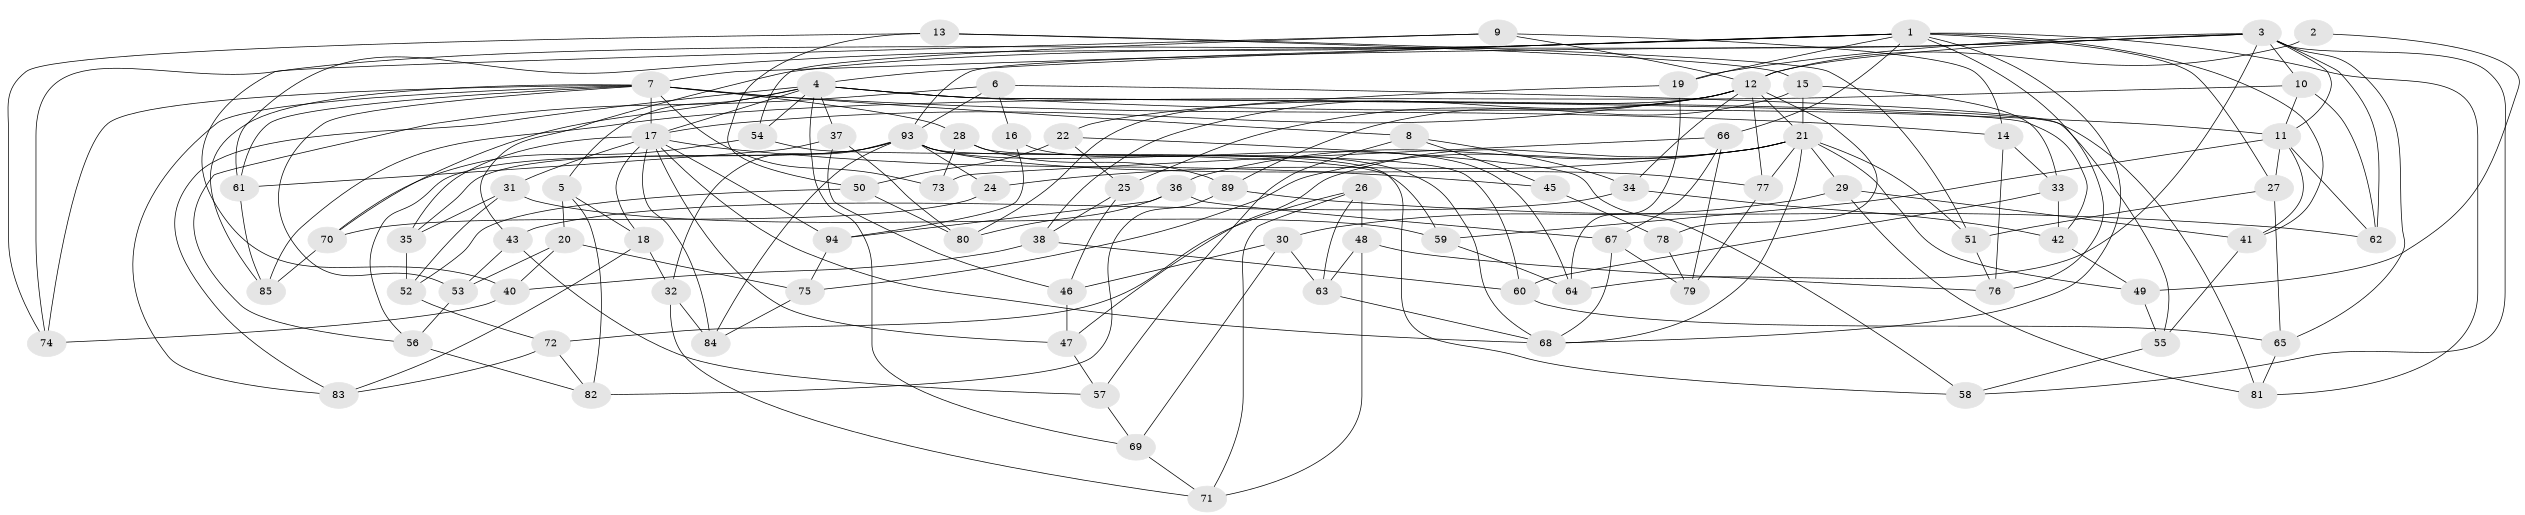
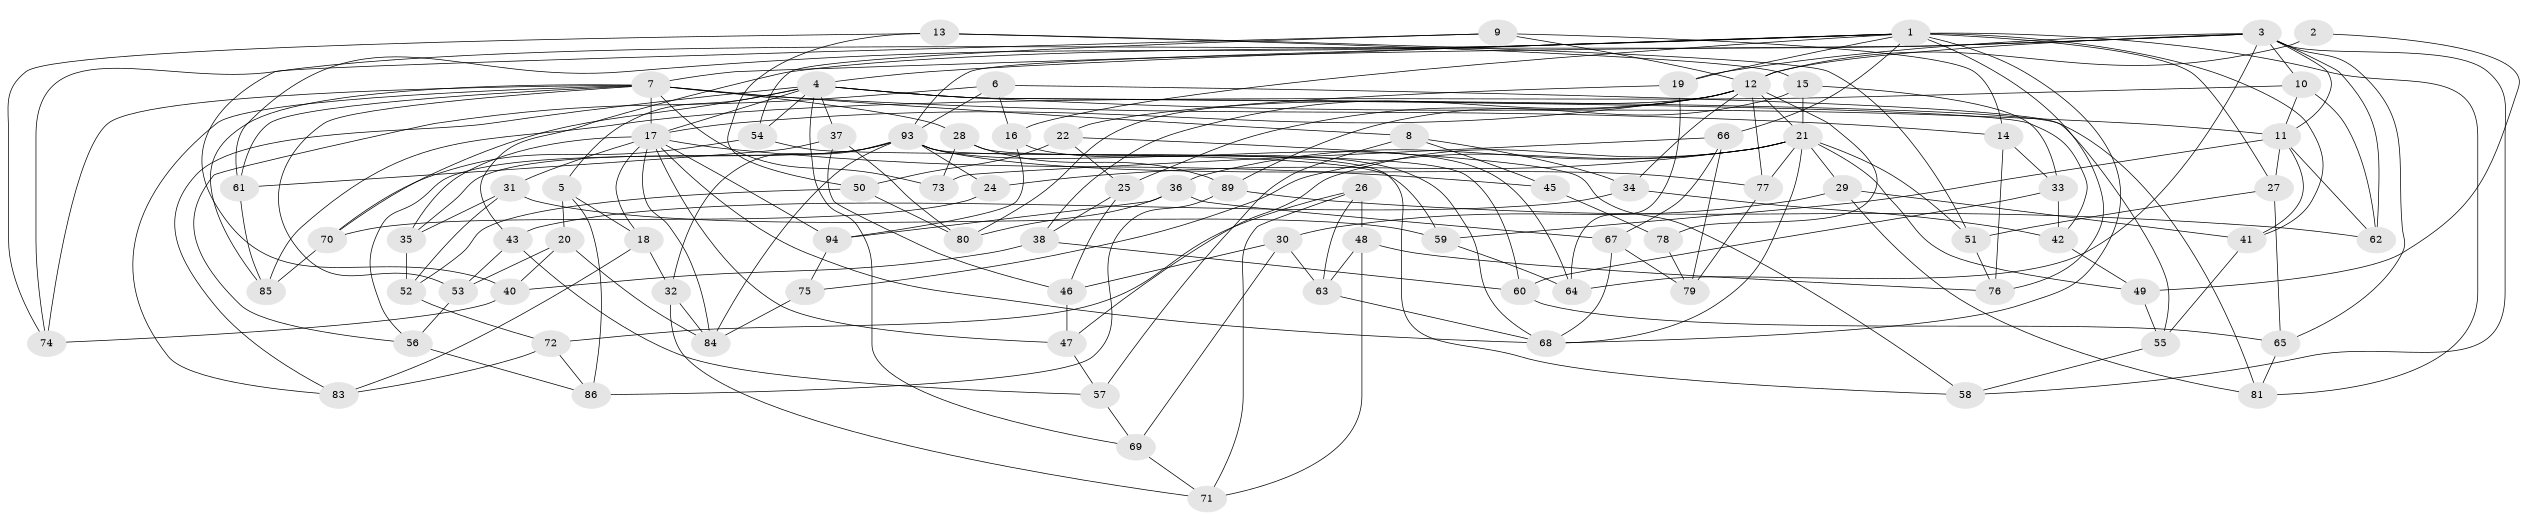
edge "1" -- "16": added
edge "20" -- "75": now "20" -- "84"
node "82": label "82" -> "86"
